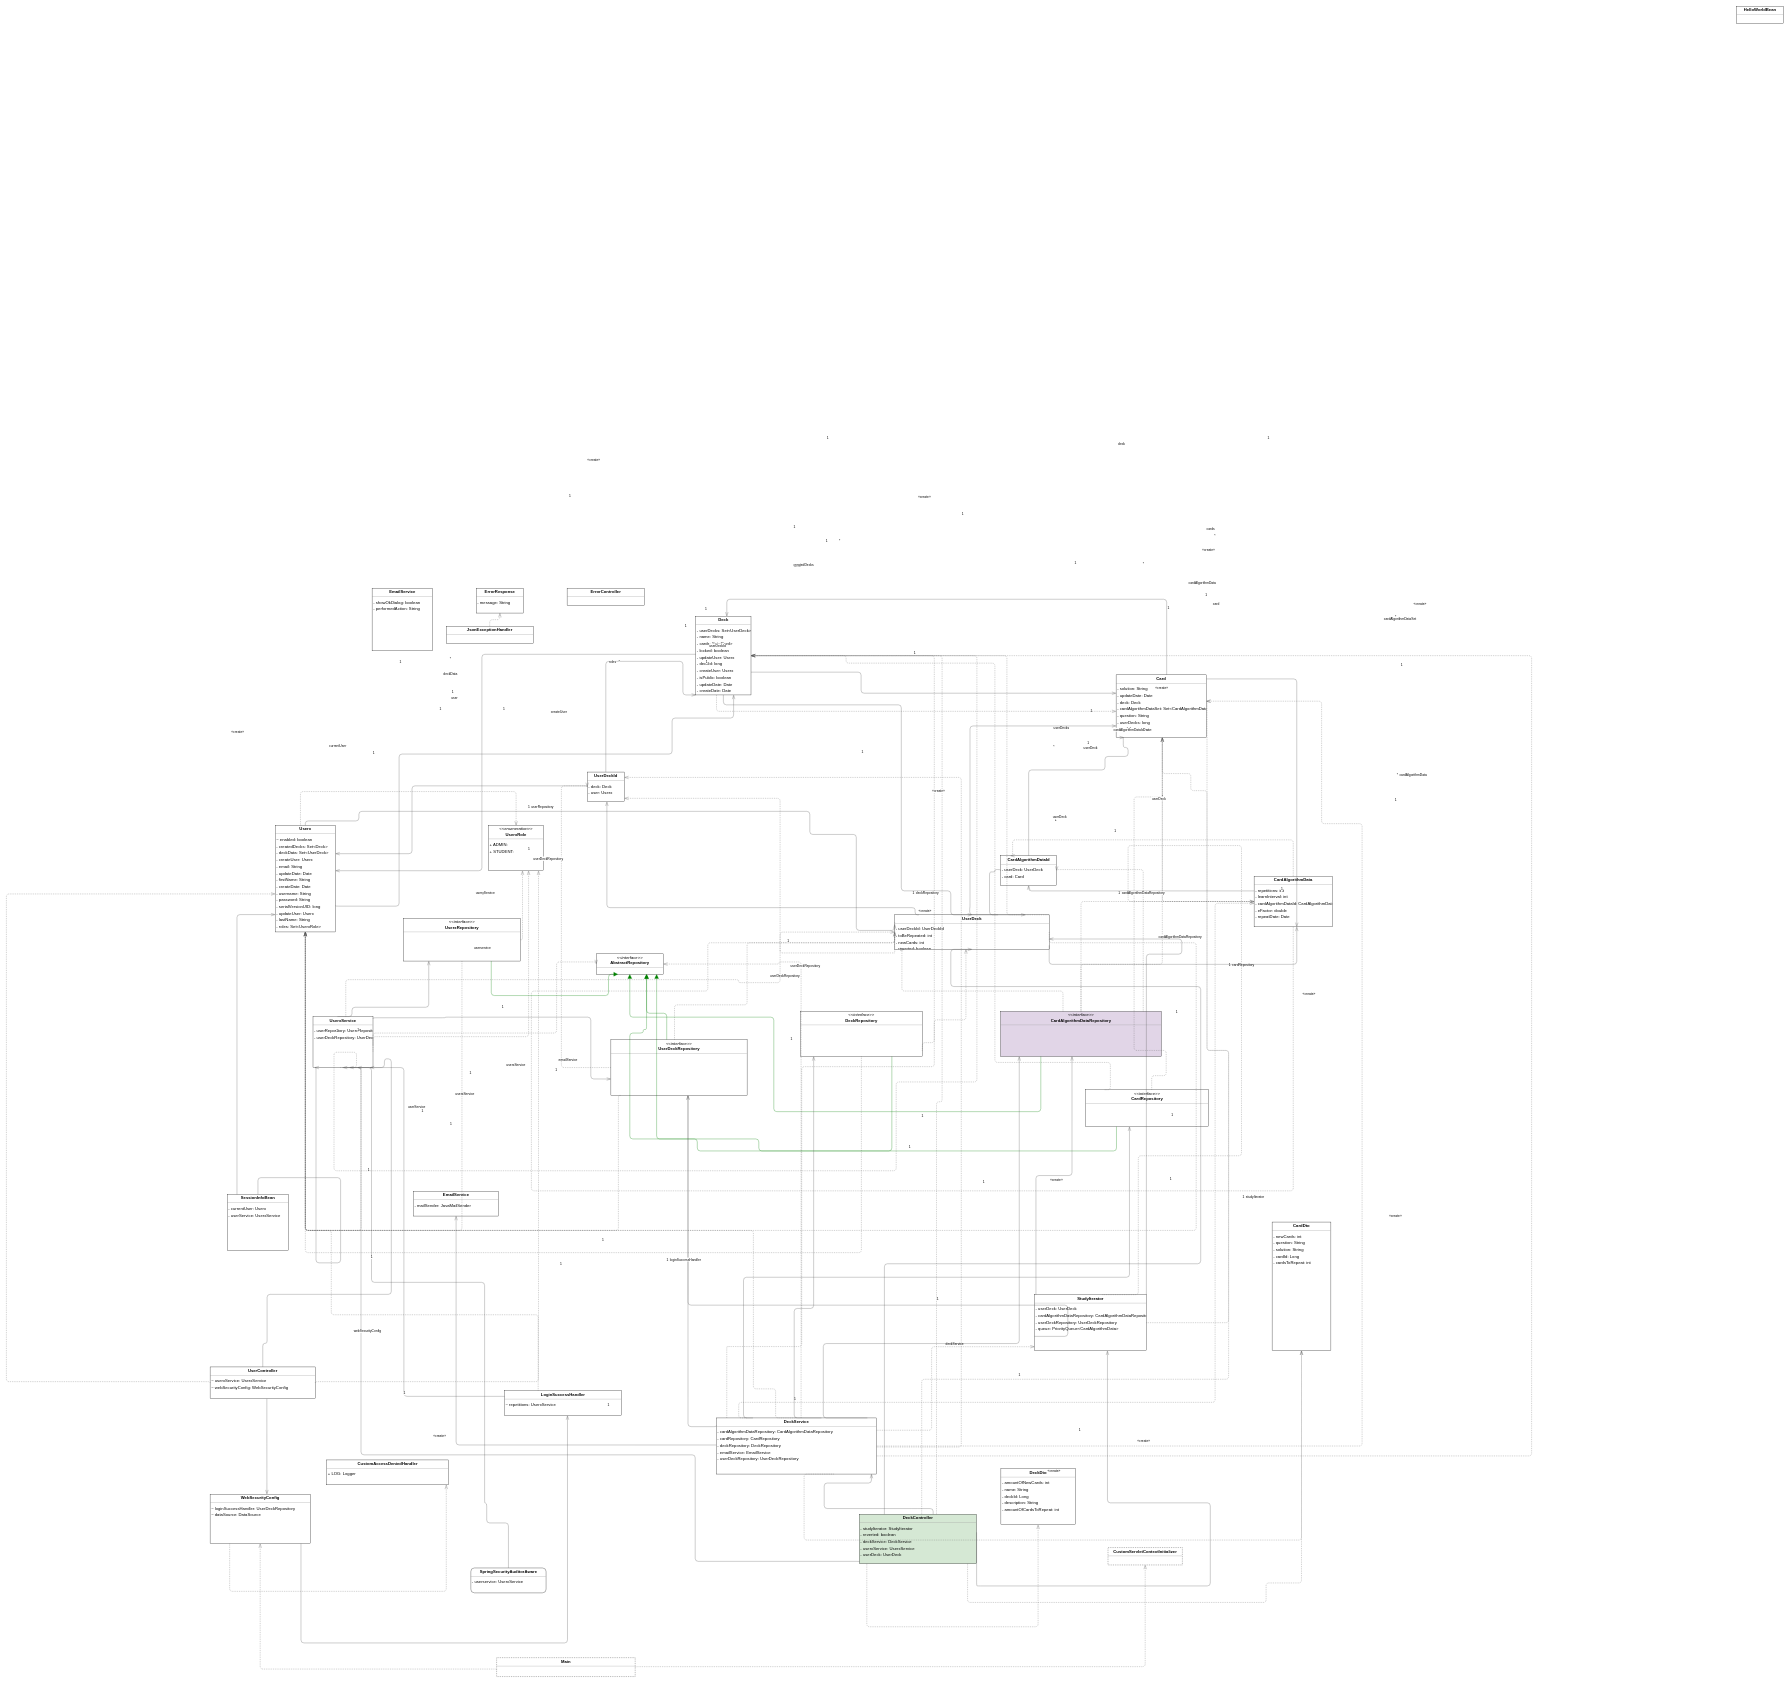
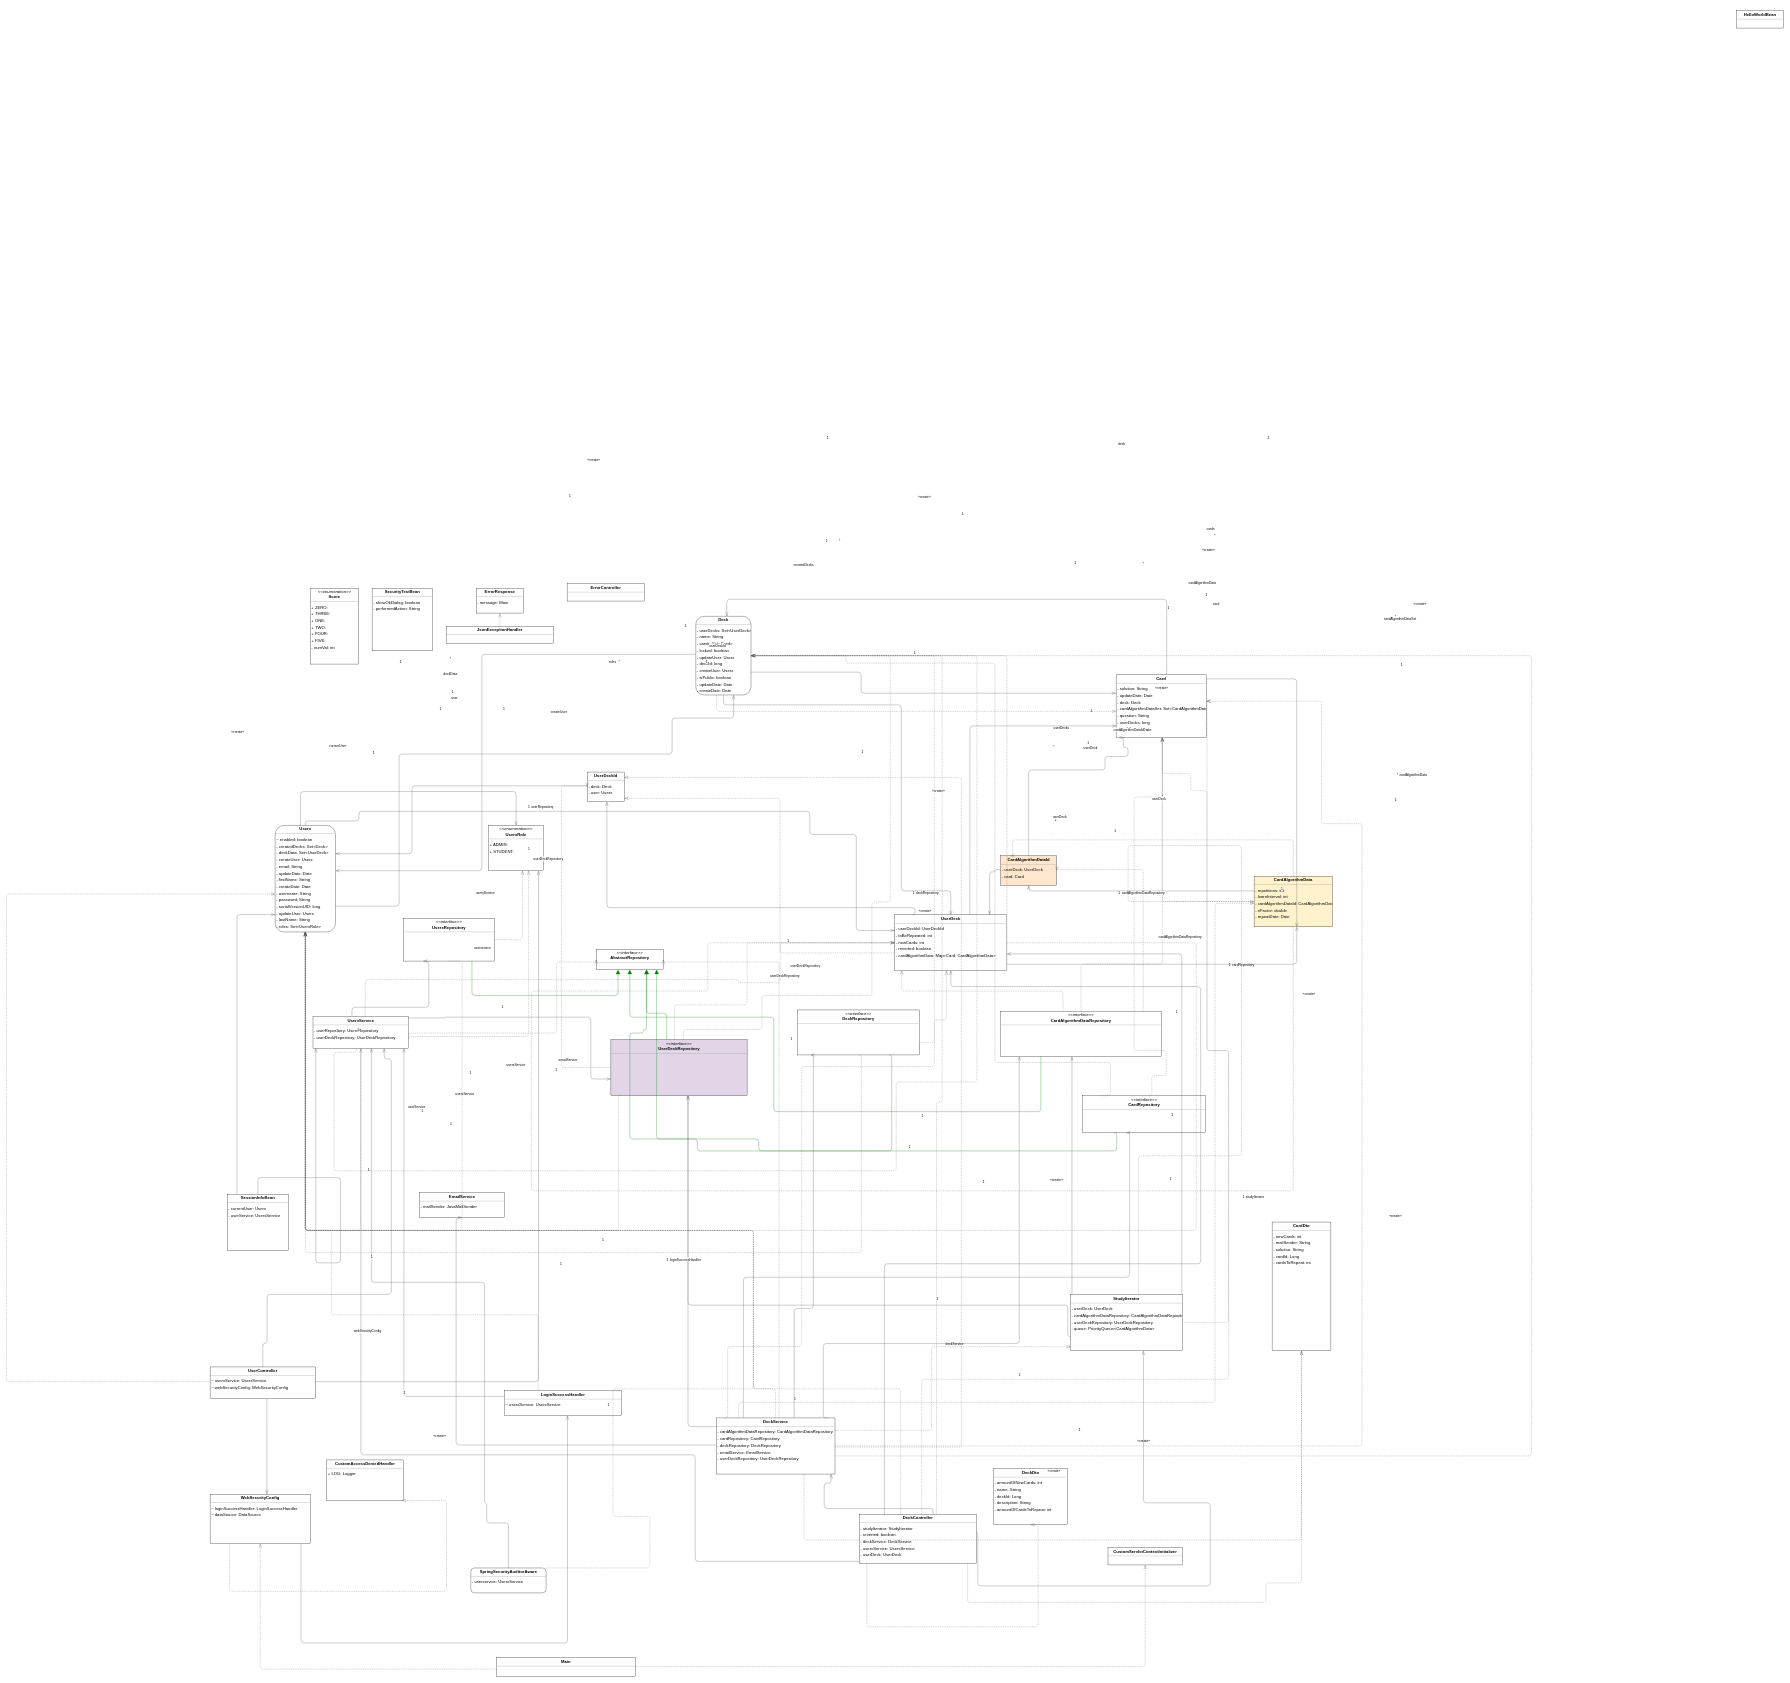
node "HelloWorldBean": moved (1760, 15) -> (1760, 19)
node "ErrorResponse - message: String": label "ErrorResponse - message: String" -> "ErrorResponse - message: Main"
node "EmailService - showOkDialog: boolean - performedAction: String": label "EmailService - showOkDialog: boolean - performedAction: String" -> "SecurityTestBean - showOkDialog: boolean - performedAction: String"
node "ErrorController": moved (606, 597) -> (606, 592)
node "<<enumeration>> Score + ZERO: + THREE: + ONE: + TWO: + FOUR: + FIVE: - numVal: int": added
node "JsonExceptionHandler": size 87x17 -> 107x17
node "Deck - userDecks: Set<UserDeck> - name: String - cards: Set<Card> - locked: boolean - updateUser: Userx - deckId: long - createUser: Userx - isPublic: boolean - updateDate: Date - createDate: Date - description: String": shape rectangle -> rounded rectangle
edge "Deck - userDecks: Set<UserDeck> - name: String - cards: Set<Card> - locked: boolean - updateUser: Userx - deckId: long - createUser: Userx - isPublic: boolean - updateDate: Date - createDate: Date - description: String" -- "UserDeckId - deck: Deck - user: Userx": removed, labels "deck", "1", "1"
edge "<<enumeration>> UserxRole + ADMIN: + STUDENT:" -- "Userx ~ enabled: boolean - createdDecks: Set<Deck> - deckData: Set<UserDeck> - createUser: Userx - email: String - updateDate: Date - firstName: String - createDate: Date - username: String - password: String - serialVersionUID: long - updateUser: Userx - lastName: String - roles: Set<UserxRole>": style dashed -> solid
node "CardAlgorithmDataId - userDeck: UserDeck - card: Card": fillcolor #ffffff -> #ffe6cc
node "Userx ~ enabled: boolean - createdDecks: Set<Deck> - deckData: Set<UserDeck> - createUser: Userx - email: String - updateDate: Date - firstName: String - createDate: Date - username: String - password: String - serialVersionUID: long - updateUser: Userx - lastName: String - roles: Set<UserxRole>": shape rectangle -> rounded rectangle
edge "<<interface>> CardAlgorithmDataRepository" -> "CardAlgorithmData - repetitions: int - learnInterval: int - cardAlgorithmDataId: CardAlgorithmDataId - eFactor: double - repeatDate: Date": removed
node "CardAlgorithmData - repetitions: int - learnInterval: int - cardAlgorithmDataId: CardAlgorithmDataId - eFactor: double - repeatDate: Date": fillcolor #ffffff -> #fff2cc
node "UserDeck - userDeckId: UserDeckId - toBeRepeated: int - newCards: int - reverted: boolean - cardAlgorithmData: Map<Card, CardAlgorithmData>": size 155x35 -> 112x56
edge "<<interface>> UserDeckRepository" -> "Deck - userDecks: Set<UserDeck> - name: String - cards: Set<Card> - locked: boolean - updateUser: Userx - deckId: long - createUser: Userx - isPublic: boolean - updateDate: Date - createDate: Date - description: String": added
node "<<interface>> UserxRepository": size 117x43 -> 92x43
node "<<interface>> AbstractRepository": moved (630, 964) -> (630, 960)
node "<<interface>> DeckRepository": moved (861, 1034) -> (858, 1032)
node "<<interface>> CardAlgorithmDataRepository": fillcolor #e1d5e7 -> #ffffff
node "UserxService - userRepository: UserxRepository - userDeckRepository: UserDeckRepository": size 60x51 -> 96x32
node "<<interface>> UserDeckRepository": fillcolor #ffffff -> #e1d5e7
edge "UserController ~ userxService: UserxService ~ webSecurityConfig: WebSecurityConfig" -> "<<enumeration>> UserxRole + ADMIN: + STUDENT:": style dashed -> solid
node "<<interface>> CardRepository": moved (1147, 1108) -> (1144, 1114)
node "EmailService - mailSender: JavaMailSender": moved (456, 1204) -> (462, 1205)
node "CardDto - newCards: int - question: String - solution: String - cardId: Long - cardsToRepeat: int": label "CardDto - newCards: int - question: String - solution: String - cardId: Long - cardsToRepeat: int" -> "CardDto - newCards: int - mailSender: String - solution: String - cardId: Long - cardsToRepeat: int"
node "StudyIterator - userDeck: UserDeck - cardAlgorithmDataRepository: CardAlgorithmDataRepository - userDeckRepository: UserDeckRepository - queue: PriorityQueue<CardAlgorithmData>": moved (1090, 1323) -> (1126, 1323)
edge "SpringSecurityAuditorAware - userservice: UserxService" -> "Userx ~ enabled: boolean - createdDecks: Set<Deck> - deckData: Set<UserDeck> - createUser: Userx - email: String - updateDate: Date - firstName: String - createDate: Date - username: String - password: String - serialVersionUID: long - updateUser: Userx - lastName: String - roles: Set<UserxRole>": added
edge "DeckController - studyIterator: StudyIterator - reverted: boolean - deckService: DeckService - userxService: UserxService - userDeck: UserDeck" -> "Userx ~ enabled: boolean - createdDecks: Set<Deck> - deckData: Set<UserDeck> - createUser: Userx - email: String - updateDate: Date - firstName: String - createDate: Date - username: String - password: String - serialVersionUID: long - updateUser: Userx - lastName: String - roles: Set<UserxRole>": added
node "LoginSuccessHandler ~ repetitions: UserxService": label "LoginSuccessHandler ~ repetitions: UserxService" -> "LoginSuccessHandler ~ userxService: UserxService"
node "DeckService - cardAlgorithmDataRepository: CardAlgorithmDataRepository - cardRepository: CardRepository - deckRepository: DeckRepository - emailService: EmailService - userDeckRepository: UserDeckRepository": size 161x56 -> 119x56
node "CustomAccessDeniedHandler + LOG: Logger": size 122x25 -> 77x41
node "DeckDto - amountOfNewCards: int - name: String - deckId: Long - description: String - amountOfCardsToRepeat: int": moved (1038, 1497) -> (1030, 1497)
node "WebSecurityConfig ~ loginSuccessHandler: UserDeckRepository ~ dataSource: DataSource": label "WebSecurityConfig ~ loginSuccessHandler: UserDeckRepository ~ dataSource: DataSource" -> "WebSecurityConfig ~ loginSuccessHandler: LoginSuccessHandler ~ dataSource: DataSource"
node "DeckController - studyIterator: StudyIterator - reverted: boolean - deckService: DeckService - userxService: UserxService - userDeck: UserDeck": fillcolor #d5e8d4 -> #ffffff
node "CustomServletContextInitializer": style dashed -> solid
node "Main": style dashed -> solid
